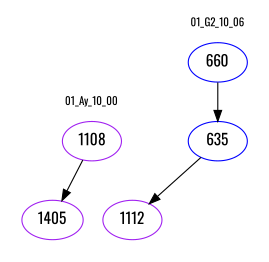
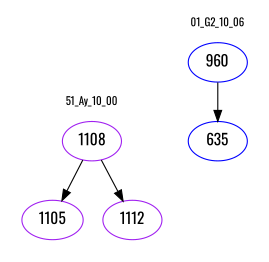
node "660": label "660" -> "960"
cluster "01_Ay_10_00": label "01_Ay_10_00" -> "51_Ay_10_00"
edge "635" -> "1112": now "1108" -> "1112"
node "1405": label "1405" -> "1105"
